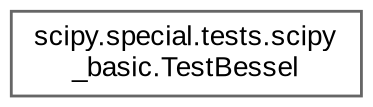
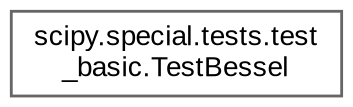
node "scipy.special.tests.scipy _basic.TestBessel": label "scipy.special.tests.scipy _basic.TestBessel" -> "scipy.special.tests.test _basic.TestBessel"
